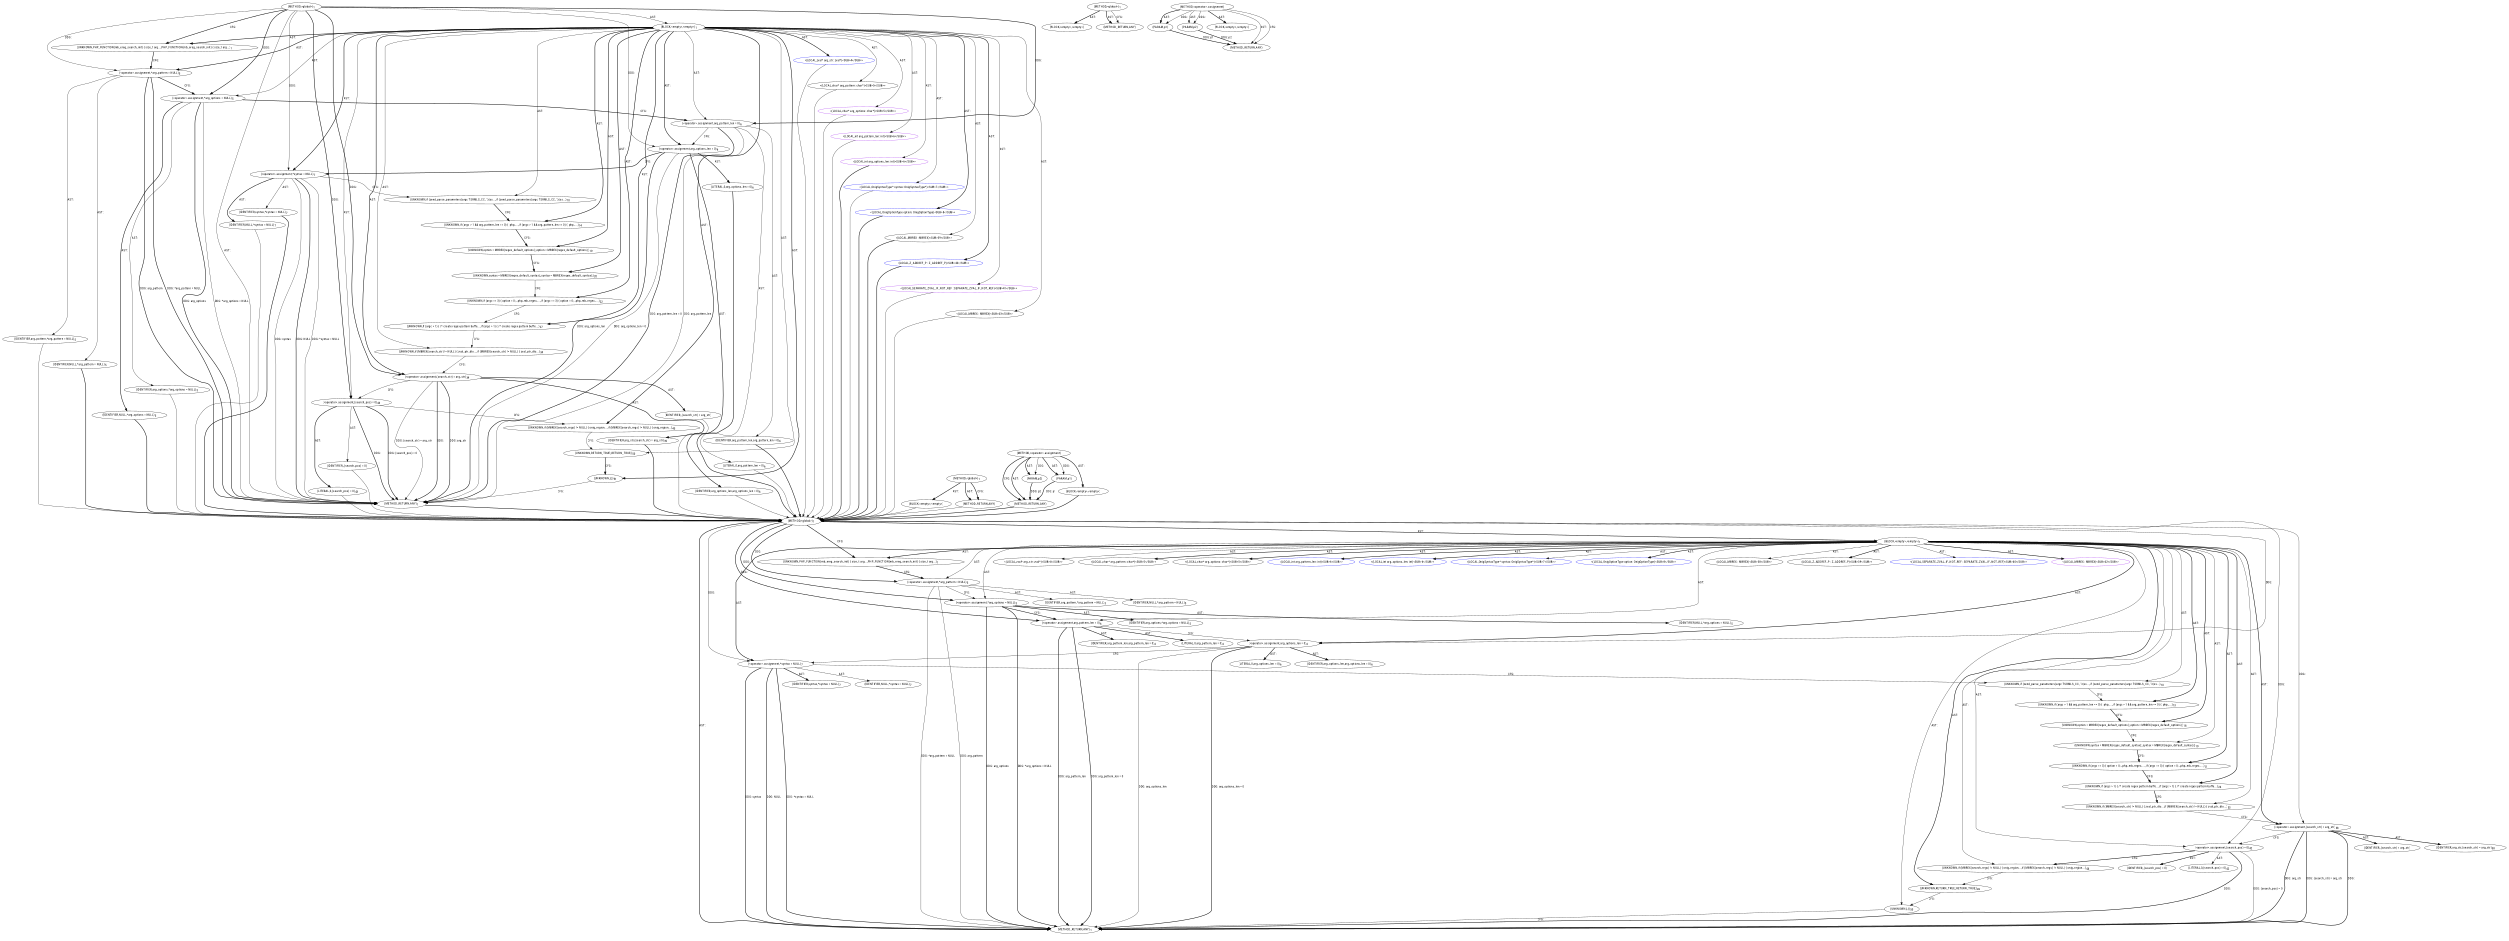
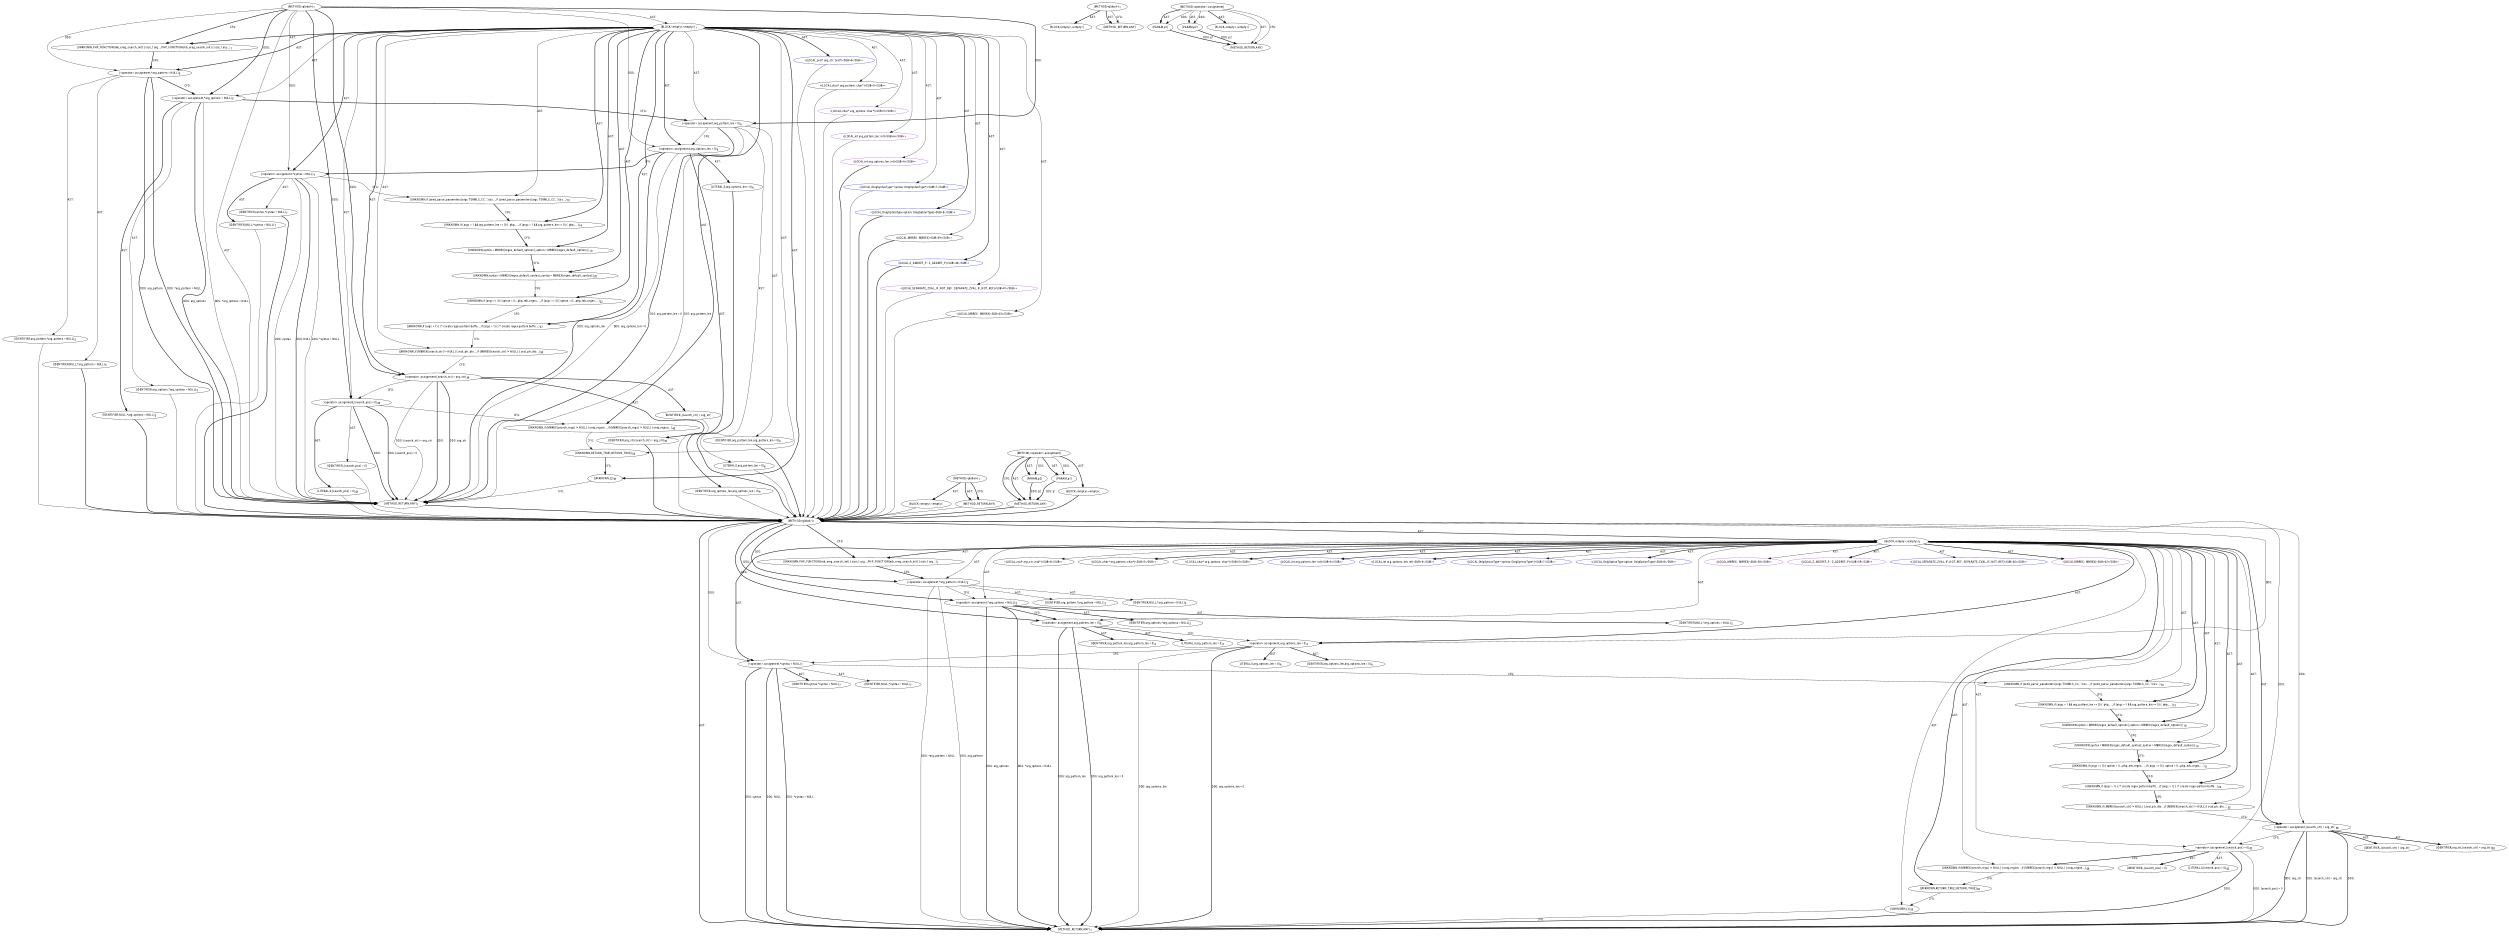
node "<(LOCAL,MBREX : MBREX)<SUB>38</SUB>>": color black -> purple
node "<(LOCAL,Z_ADDREF_P : Z_ADDREF_P)<SUB>39</SUB>>": color black -> purple
